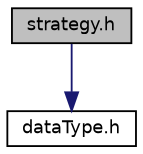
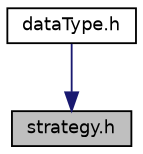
edge "strategy.h" -> "dataType.h": reversed
